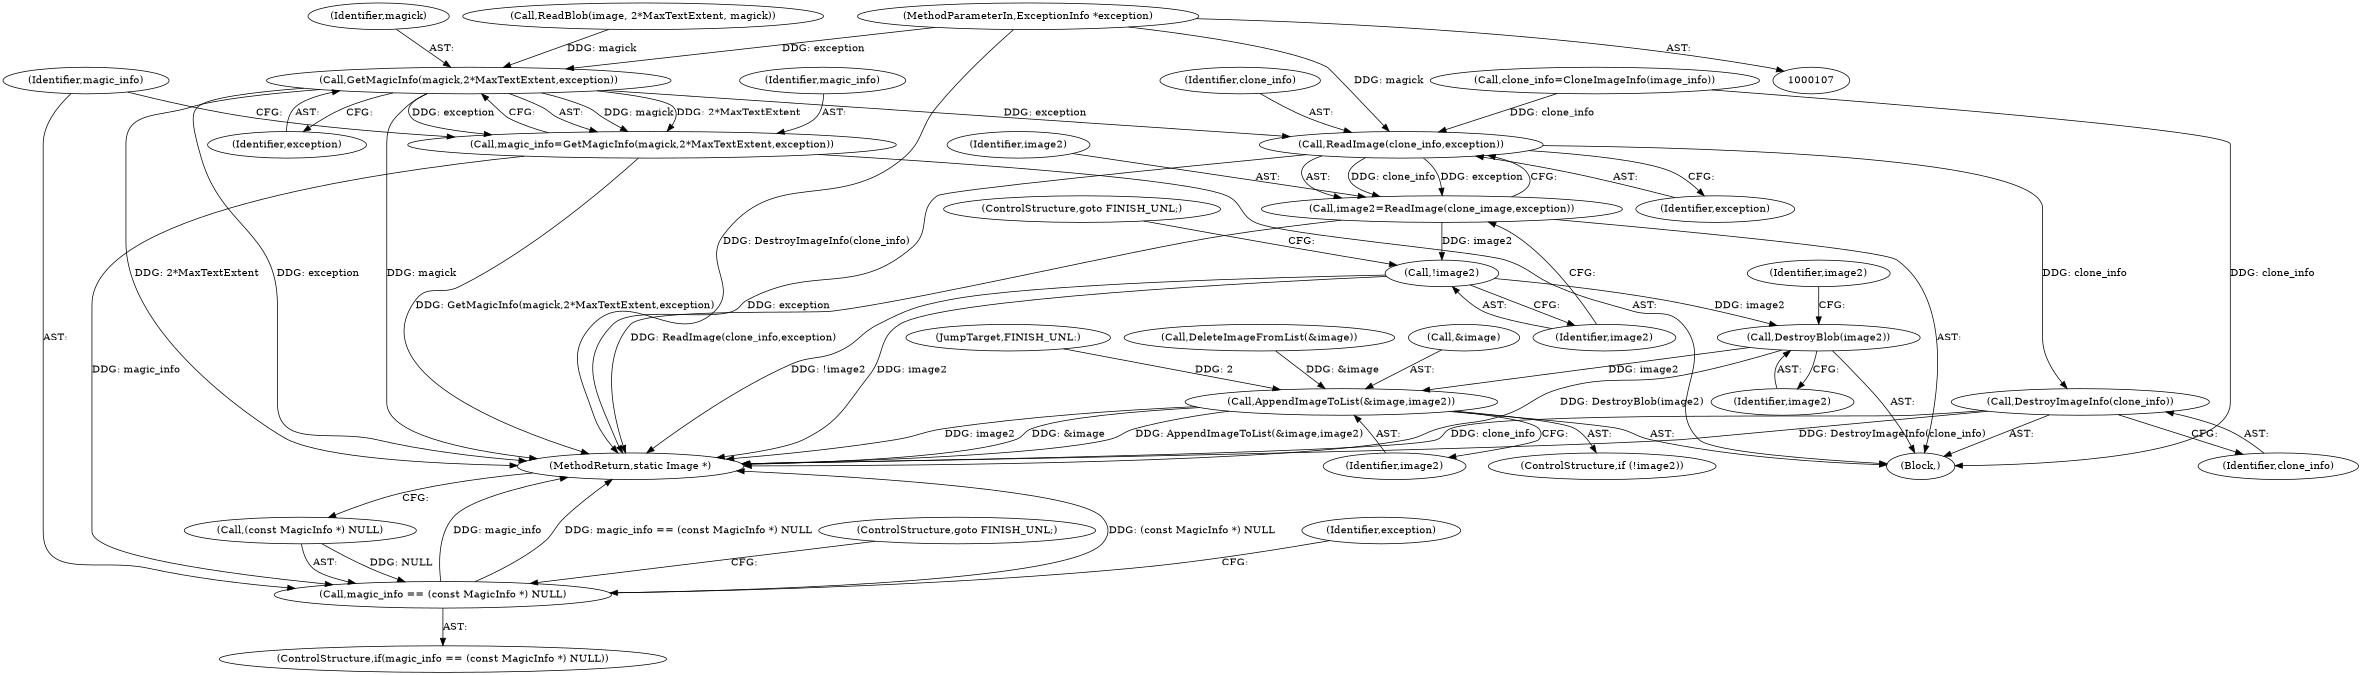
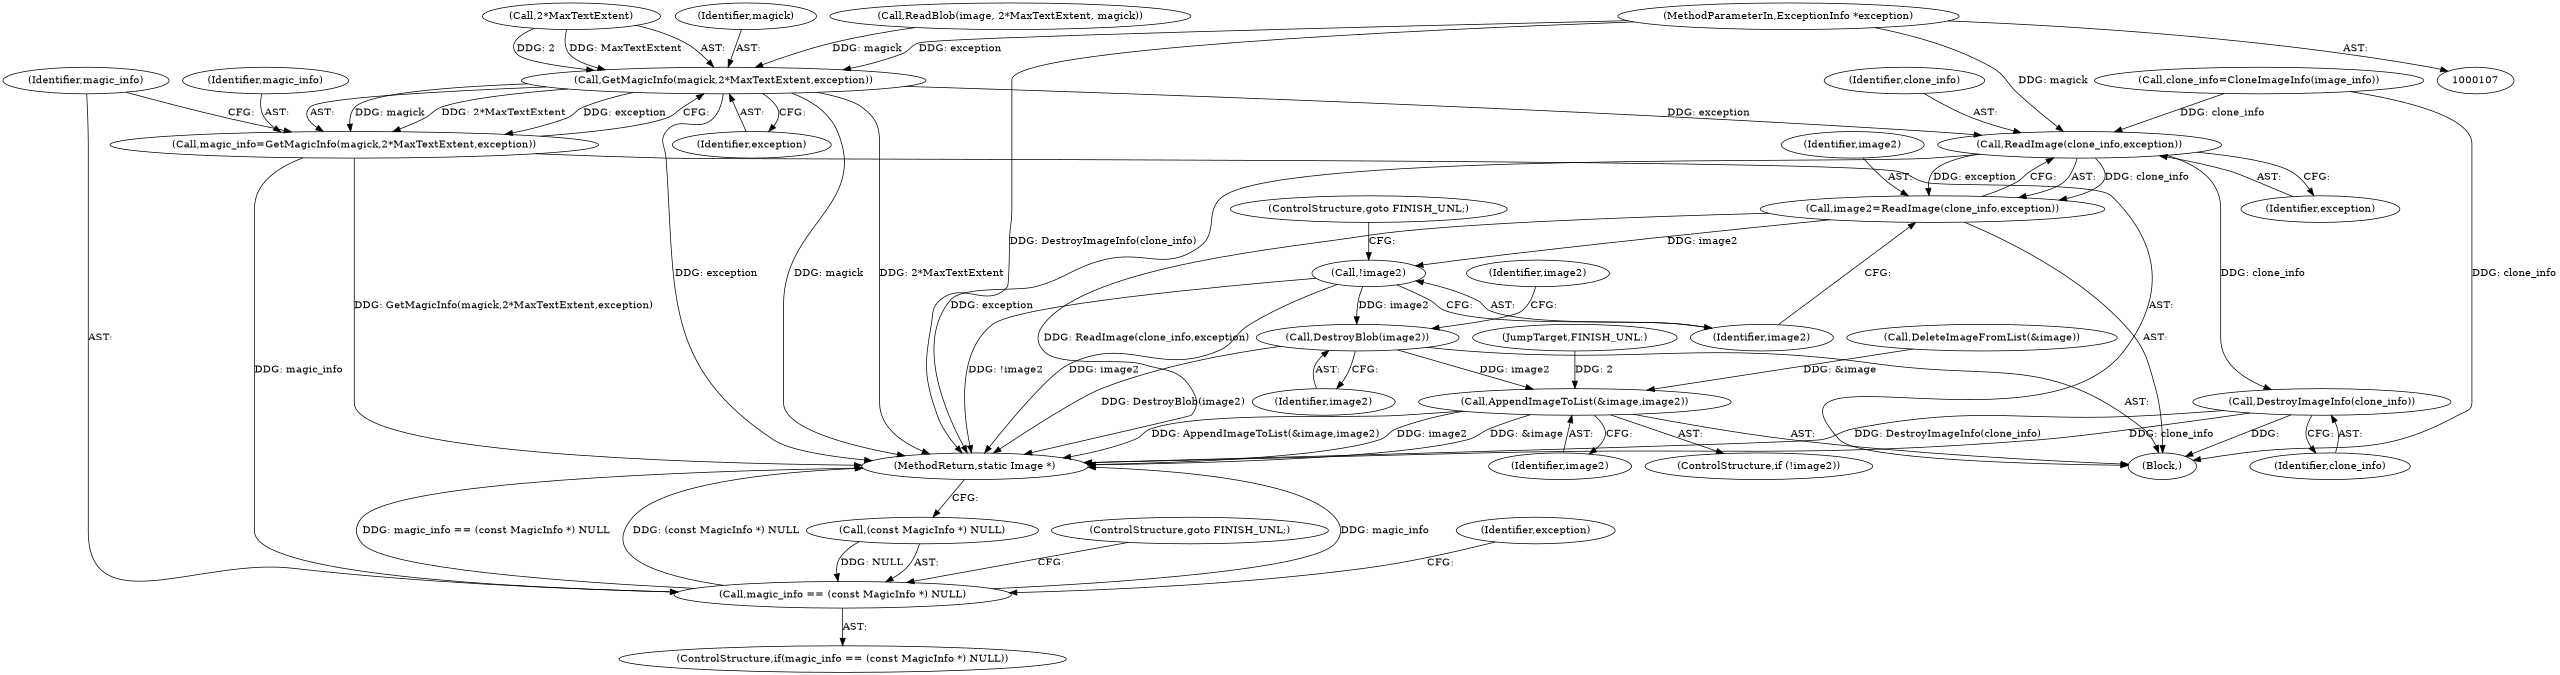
node "(Call,2*MaxTextExtent)": added
node "(Call,image2=ReadImage(clone_image,exception))": label "(Call,image2=ReadImage(clone_image,exception))" -> "(Call,image2=ReadImage(clone_info,exception))"
node "(Call,&image)": removed
edge "(Call,DestroyImageInfo(clone_info))" -> "(Block,)": label "AST: " -> "DDG: "
